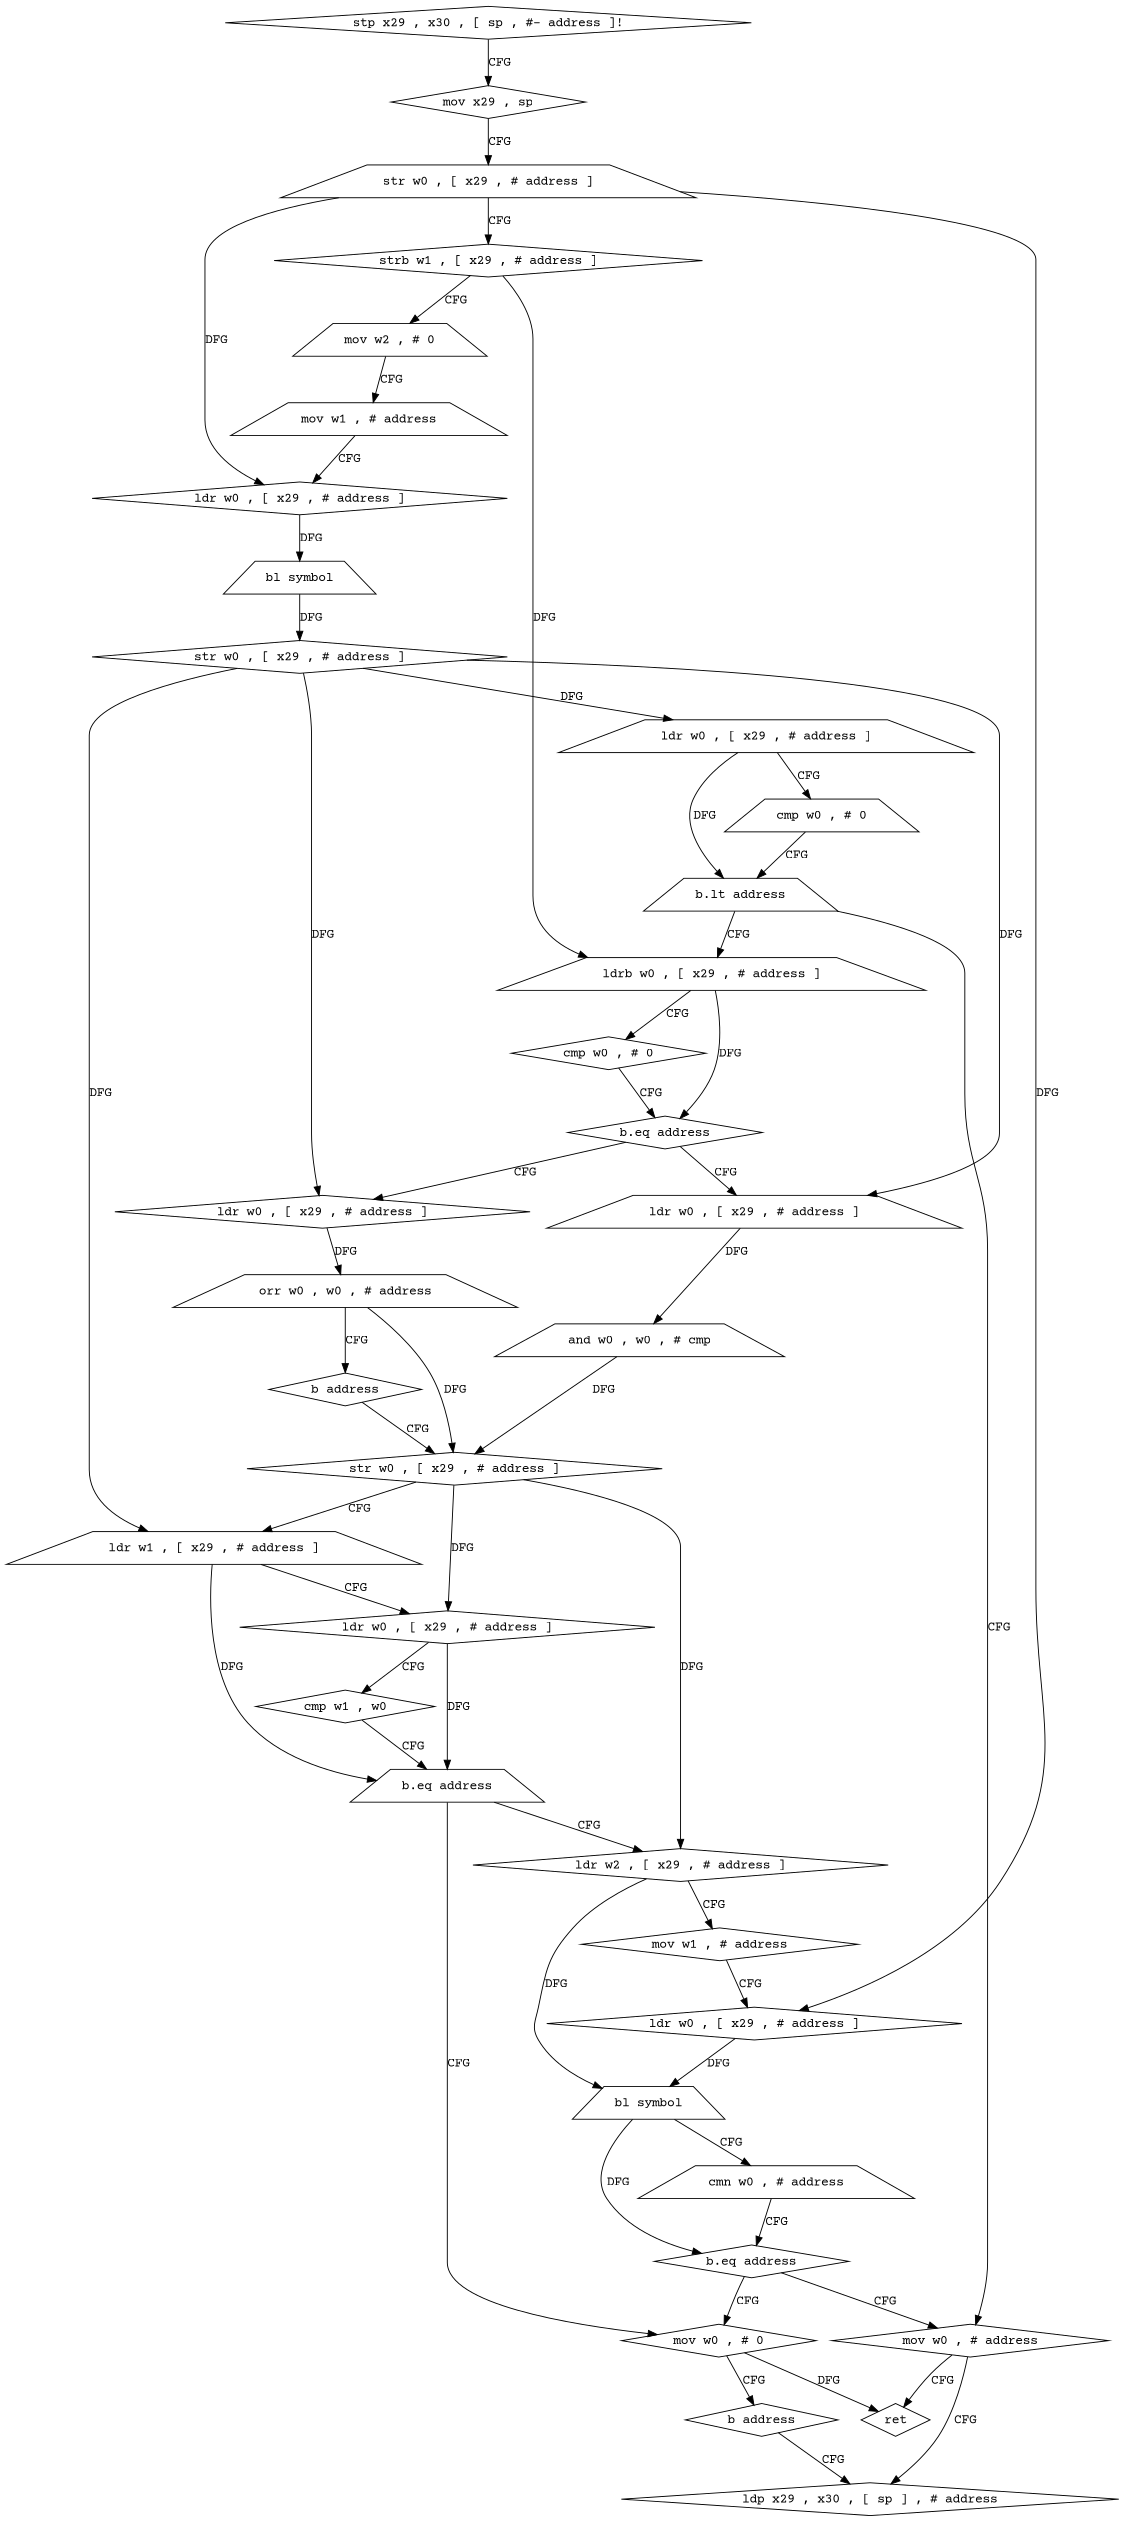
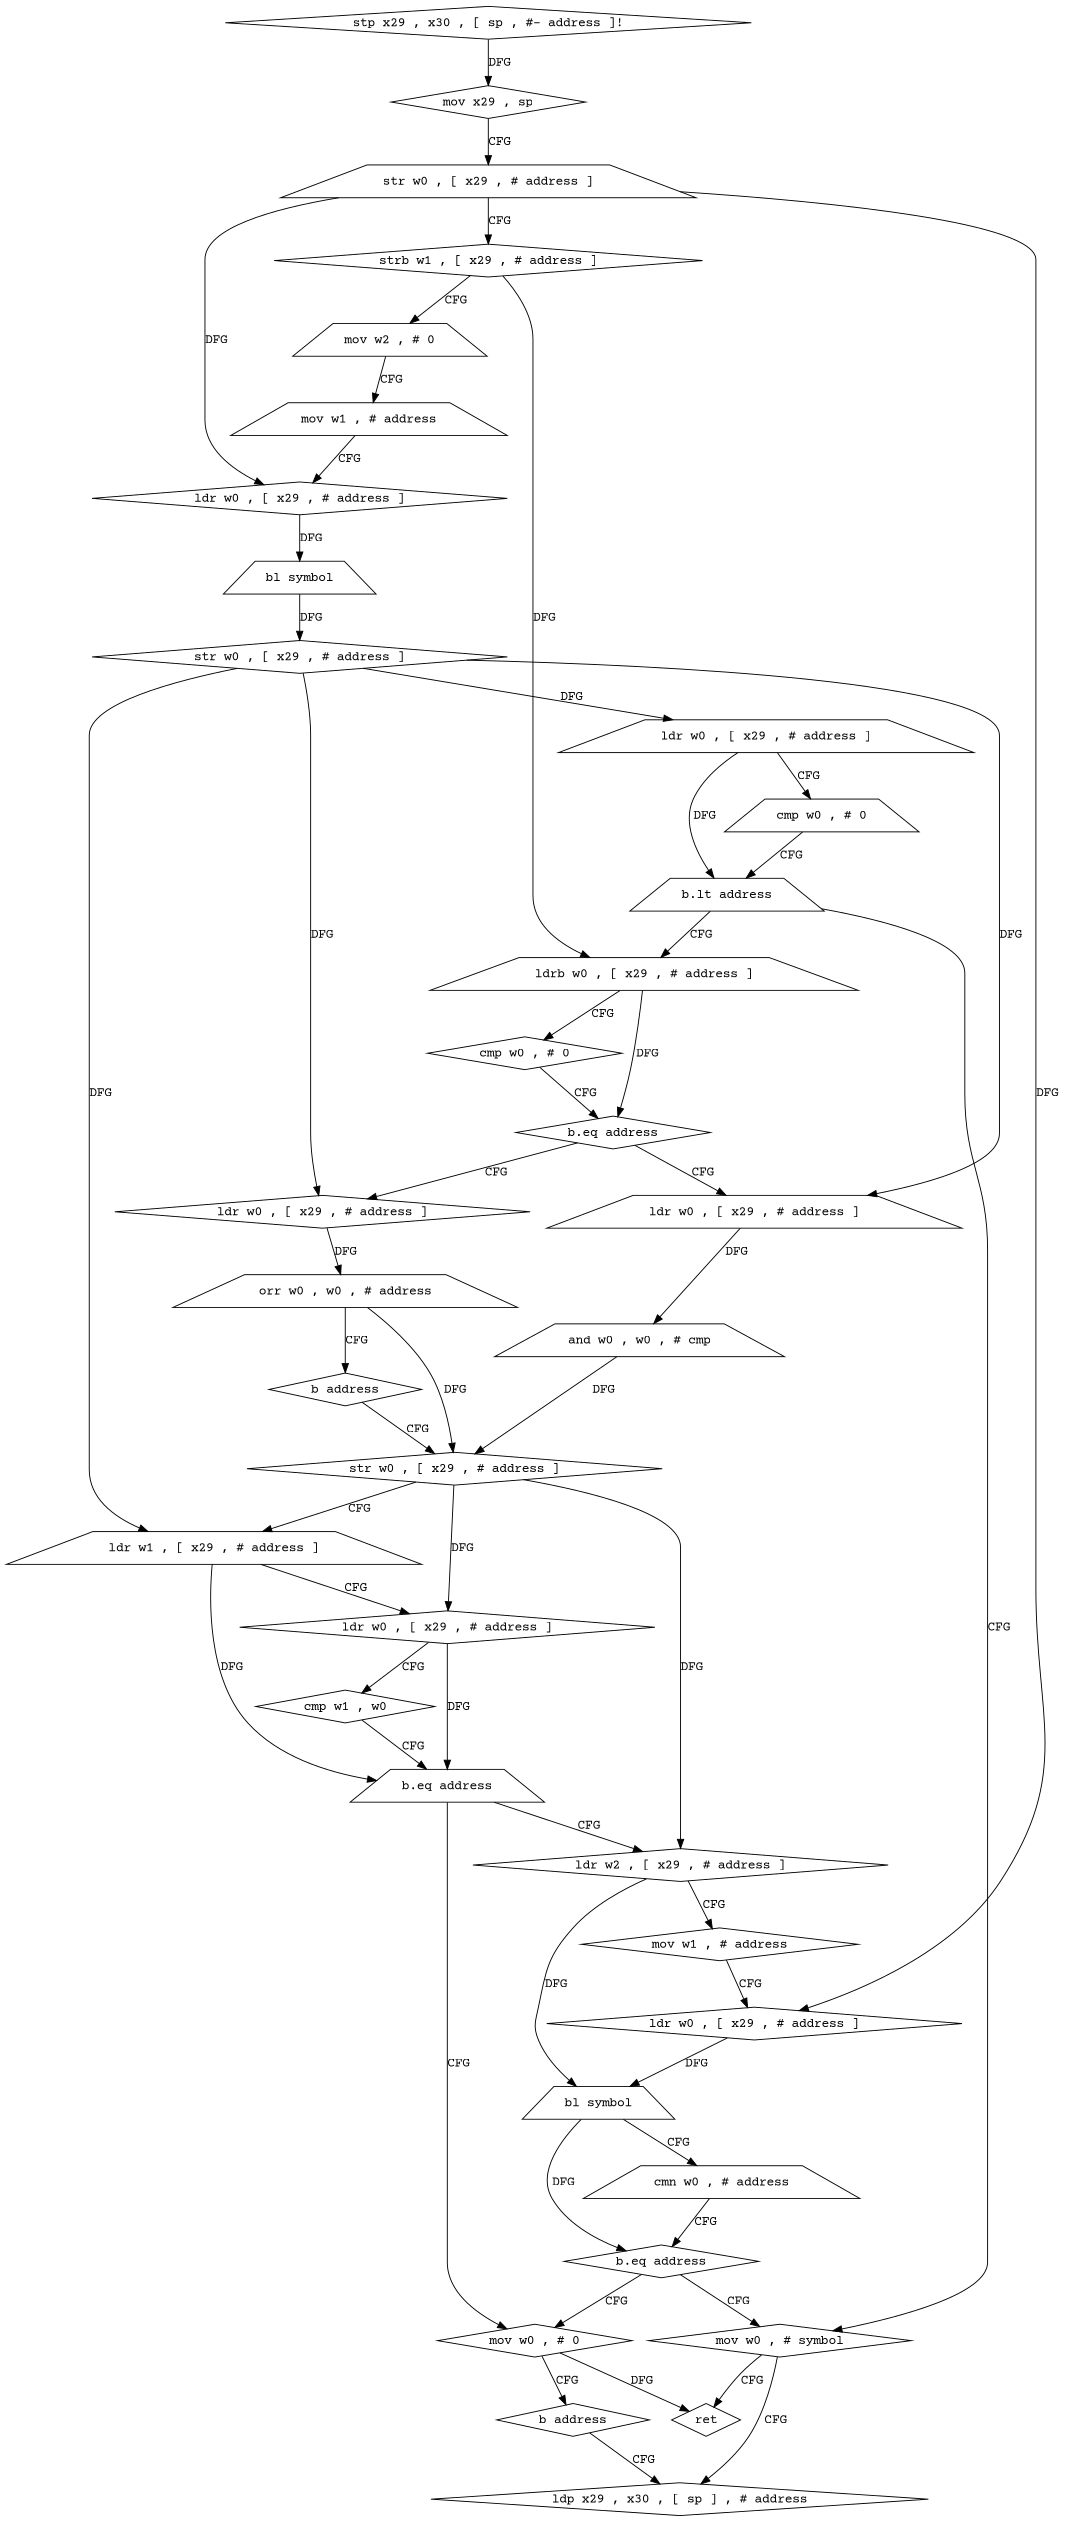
edge "stp x29 , x30 , [ sp , #- address ]!" -> "mov x29 , sp": label "CFG" -> "DFG"
node "mov w0 , # address": label "mov w0 , # address" -> "mov w0 , # symbol"
